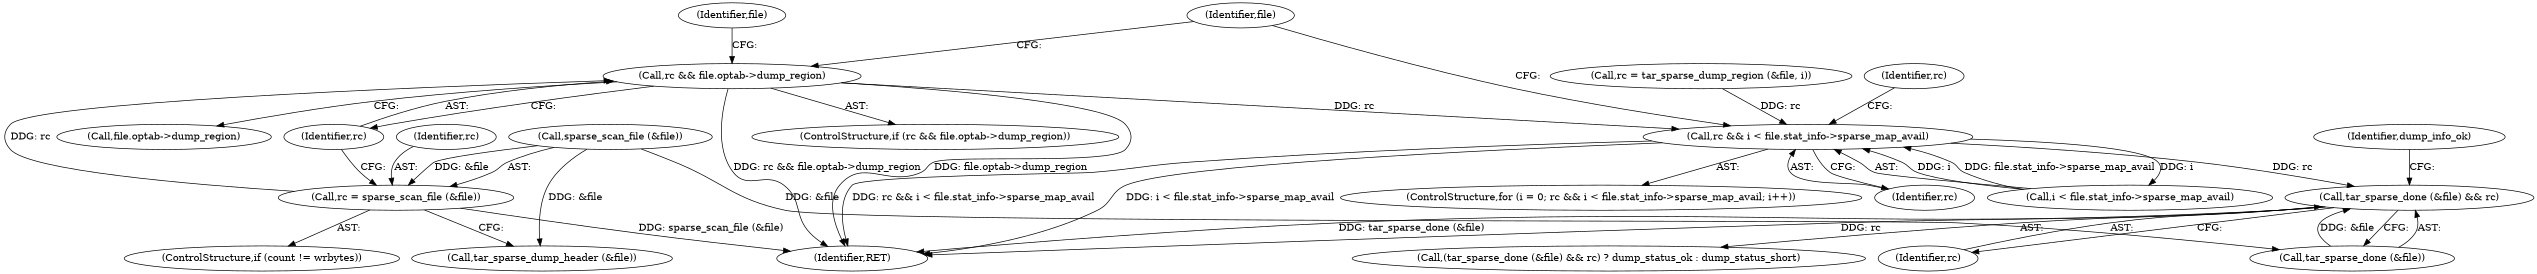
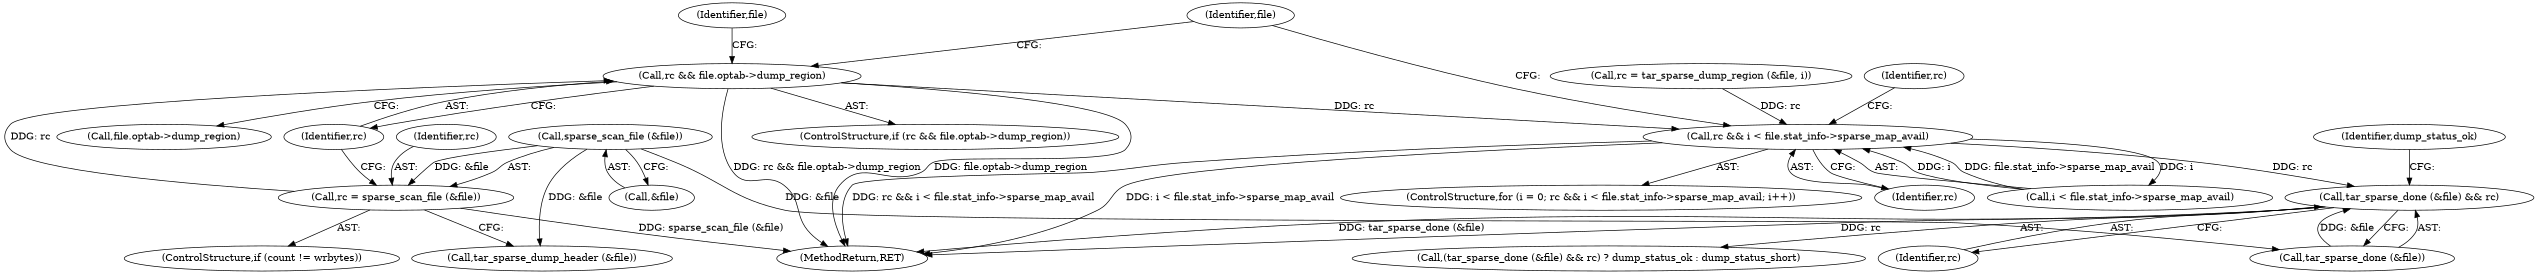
node "(Identifier,dump_info_ok)": label "(Identifier,dump_info_ok)" -> "(Identifier,dump_status_ok)"
node "(Call,&file)": added
node "(Identifier,RET)": label "(Identifier,RET)" -> "(MethodReturn,RET)"
